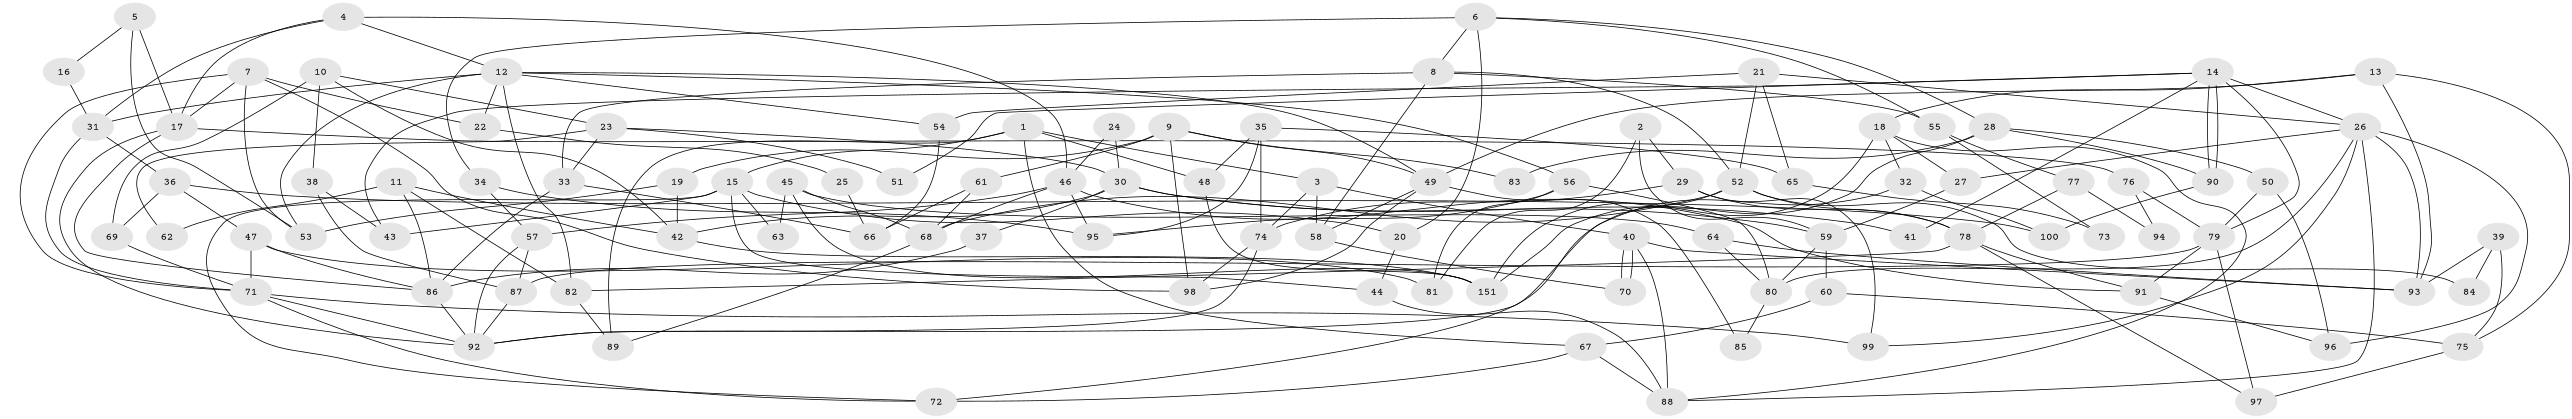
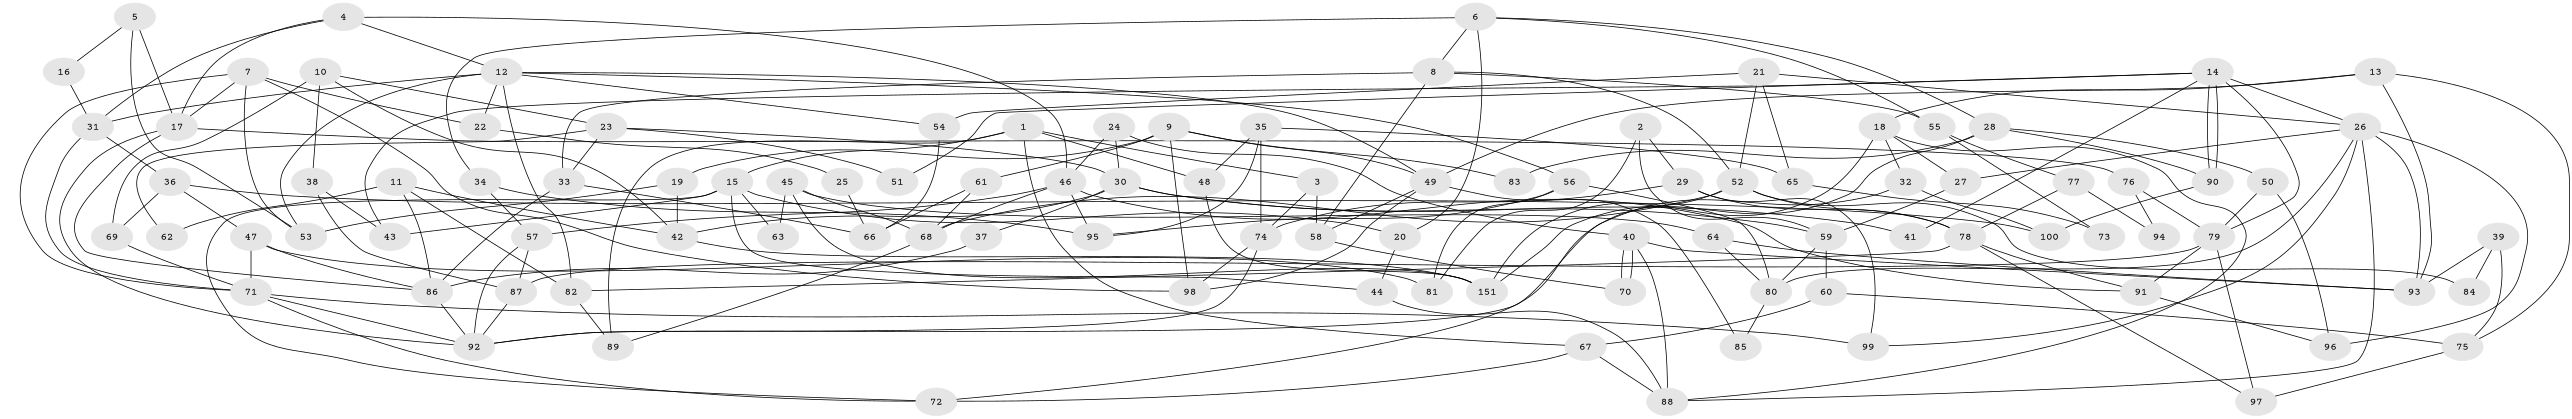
edge "3" -- "40": now "24" -- "40"
